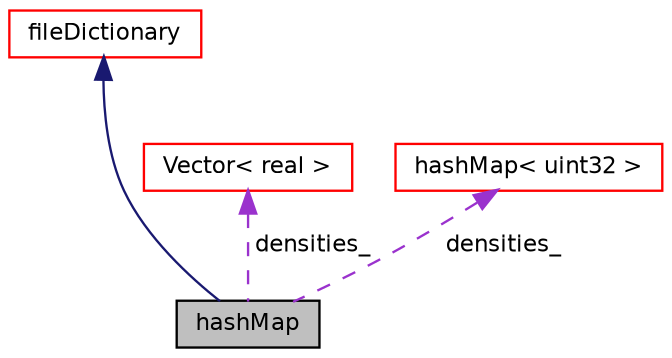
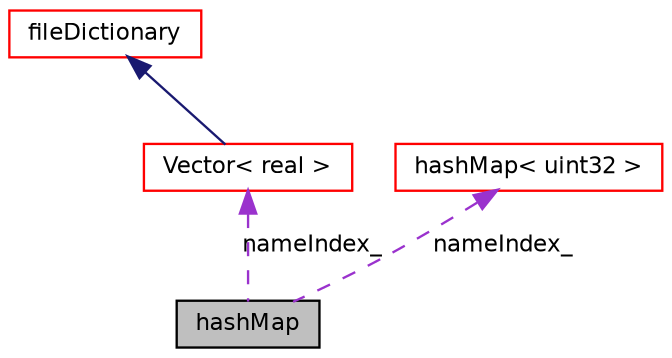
edge "hashMap" -> "fileDictionary": now "Vector< real >" -> "fileDictionary"
edge "hashMap" -> "Vector< real >": label " densities_" -> " nameIndex_"
edge "hashMap" -> "hashMap< uint32 >": label " densities_" -> " nameIndex_"
